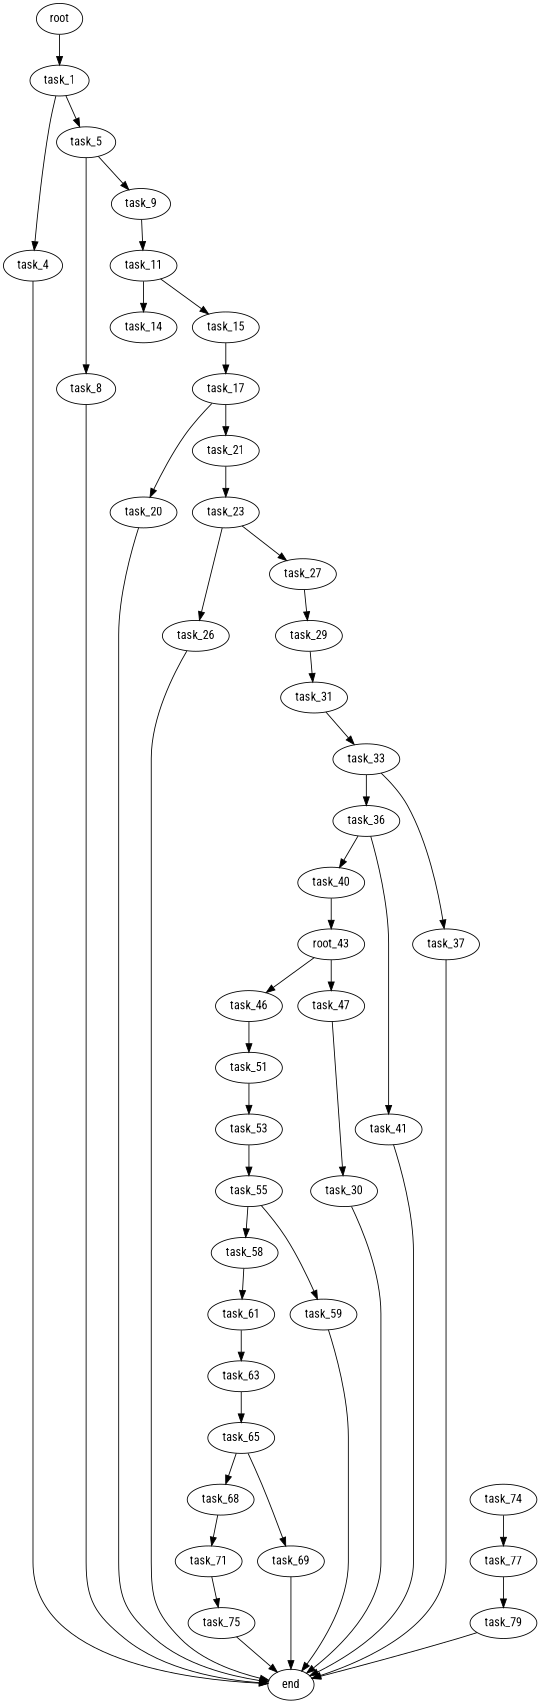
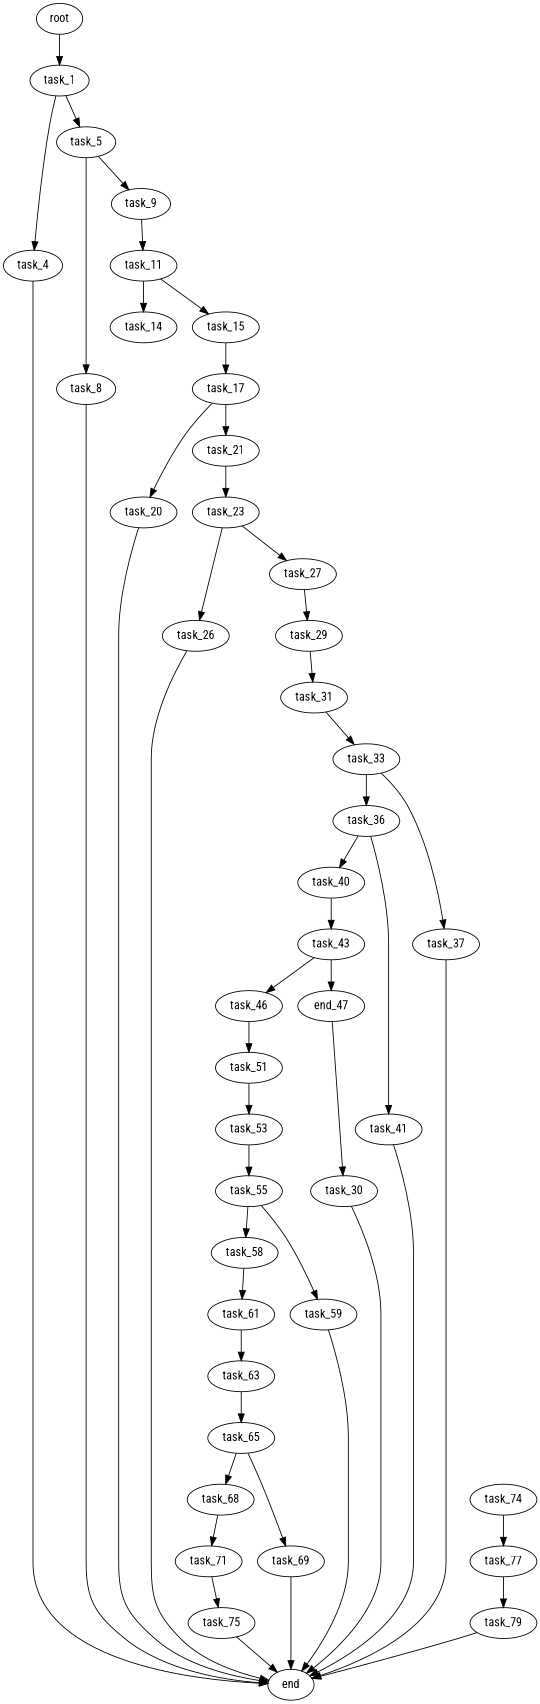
node "root_43": label "root_43" -> "task_43"
node "task_47": label "task_47" -> "end_47"
